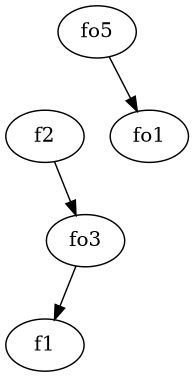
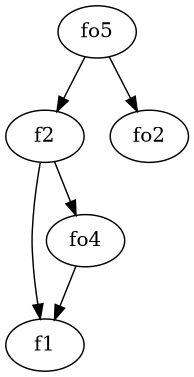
edge "fo5" -> "f2": added
node "fo1": label "fo1" -> "fo2"
edge "f2" -> "f1": added
node "fo3": label "fo3" -> "fo4"
